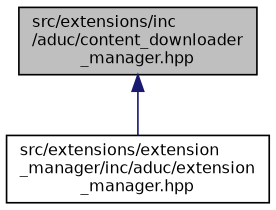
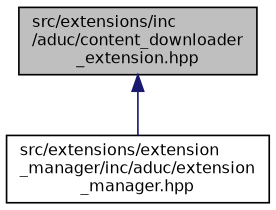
node "src/extensions/inc /aduc/content_downloader _manager.hpp": label "src/extensions/inc /aduc/content_downloader _manager.hpp" -> "src/extensions/inc /aduc/content_downloader _extension.hpp"
